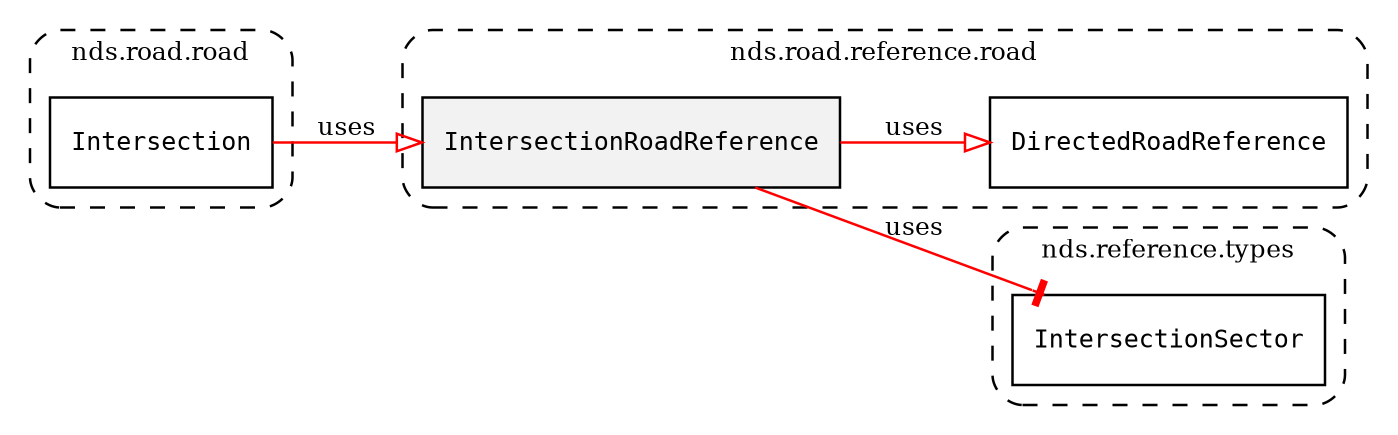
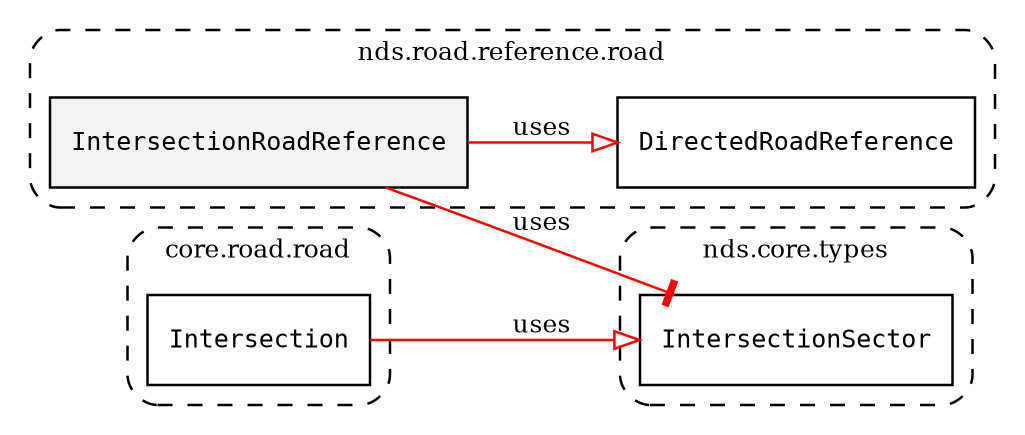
cluster "nds.road.road": label "nds.road.road" -> "core.road.road"
edge "Intersection" -> "IntersectionRoadReference": now "Intersection" -> "IntersectionSector"
cluster "nds.reference.types": label "nds.reference.types" -> "nds.core.types"
